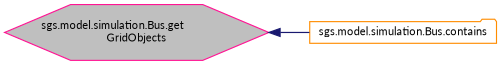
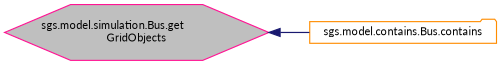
node "sgs.model.simulation.Bus.contains": label "sgs.model.simulation.Bus.contains" -> "sgs.model.contains.Bus.contains"
